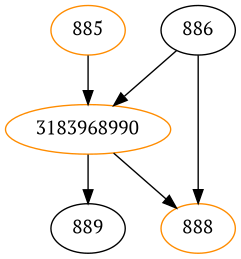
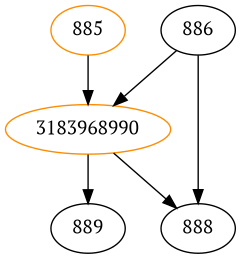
node "888": color darkorange -> black
